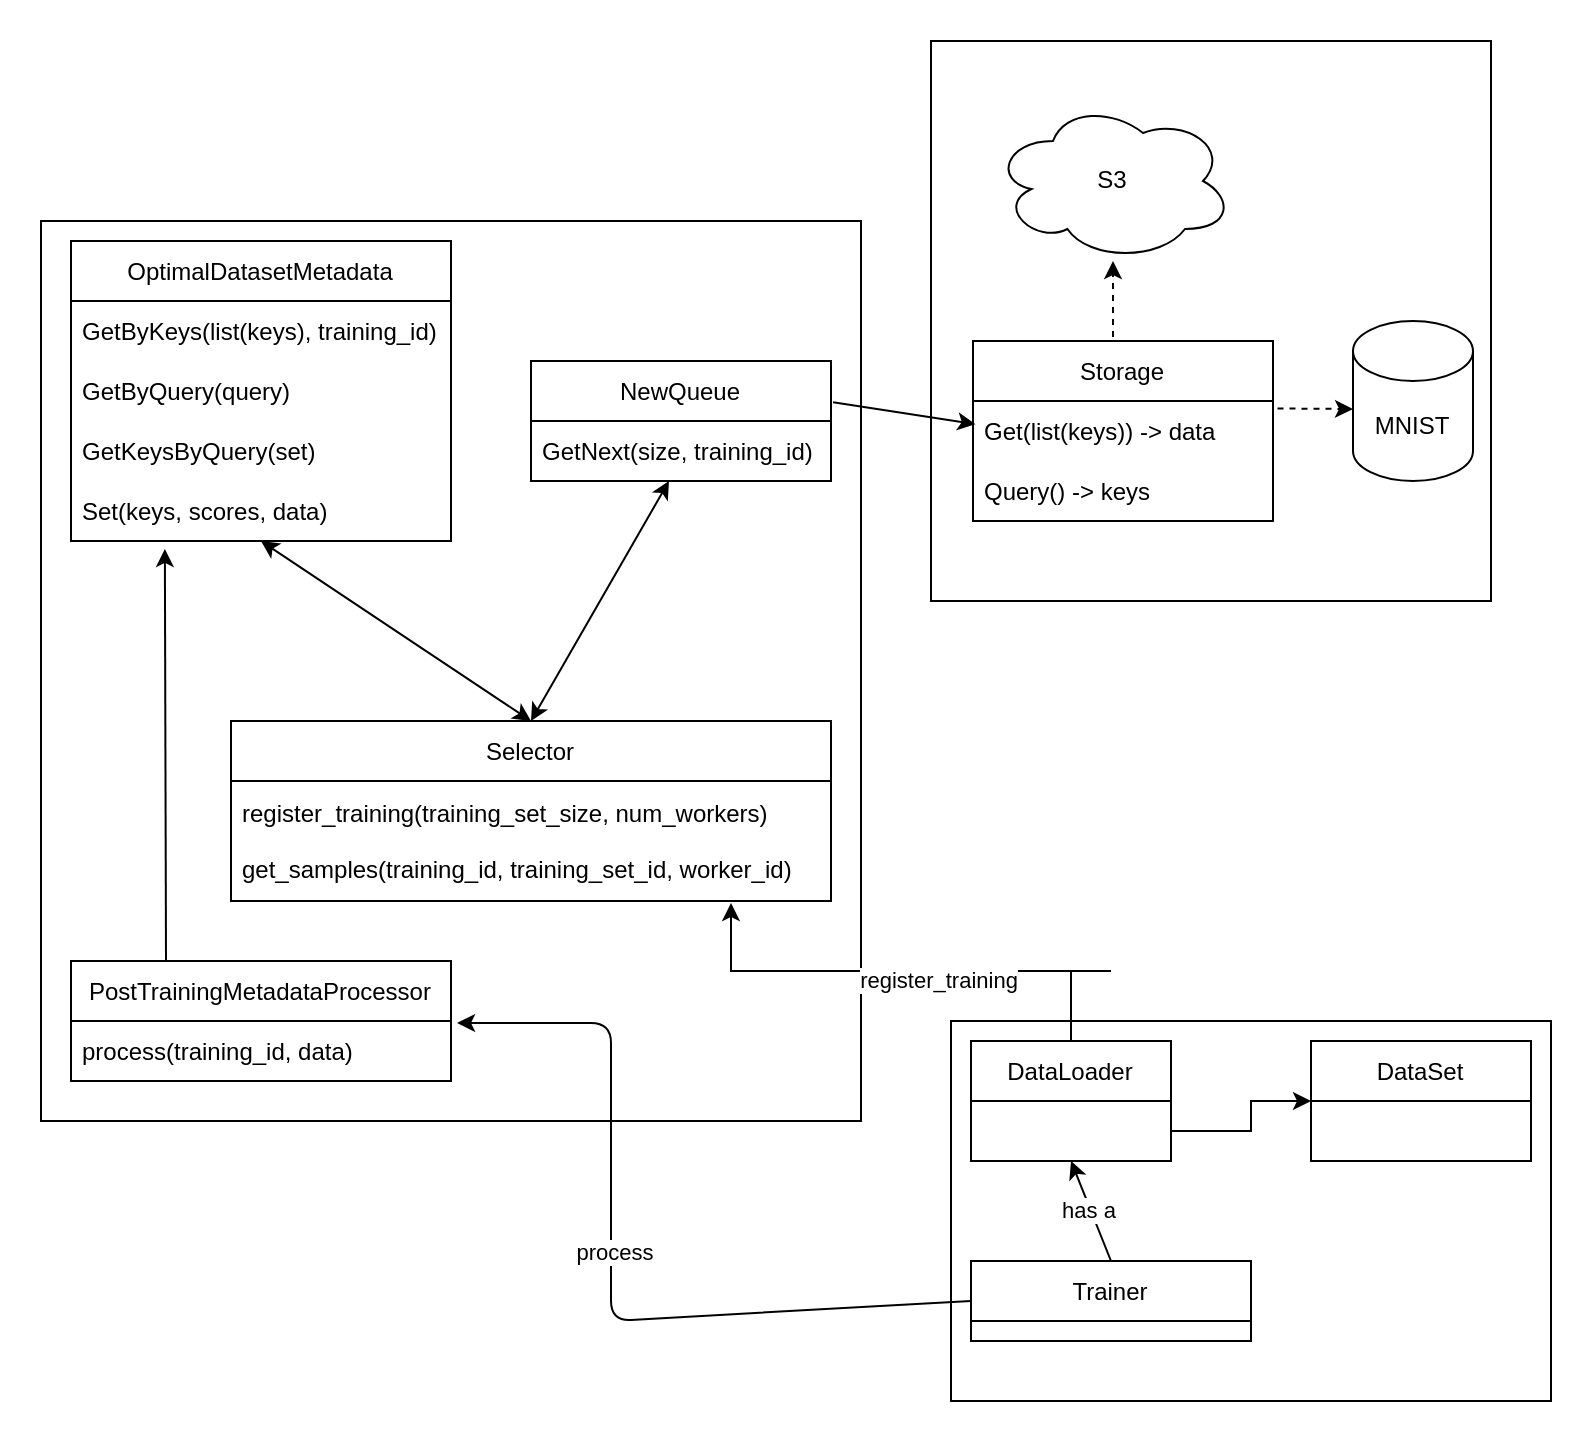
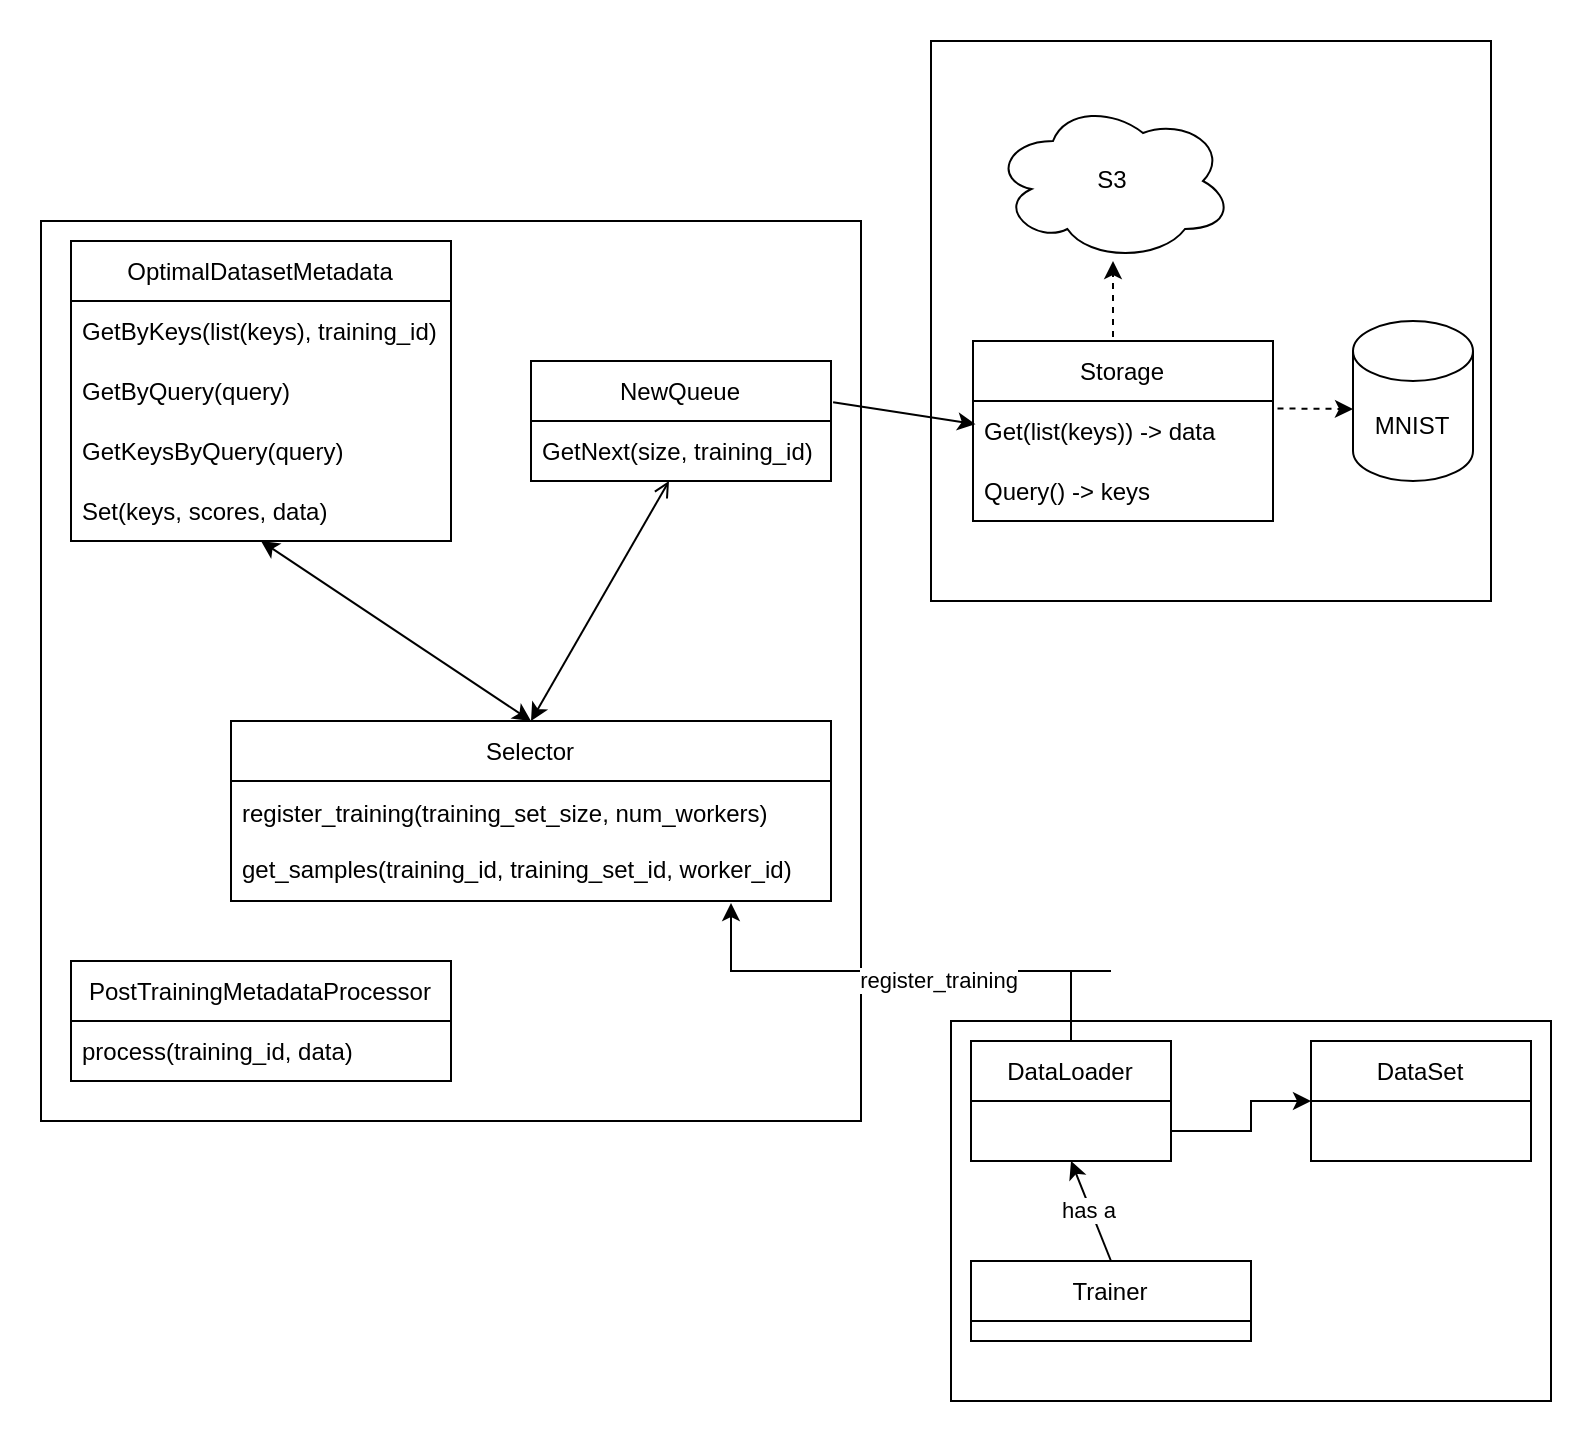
node "GetKeysByQuery(set)": label "GetKeysByQuery(set)" -> "GetKeysByQuery(query)"
edge "GetNext(size, training_id)" -- "Selector": arrowhead classic -> open
edge "PostTrainingMetadataProcessor" -> "Set(keys, scores, data)": removed
edge "Trainer" -> "process(training_id, data)": removed, label "process"
